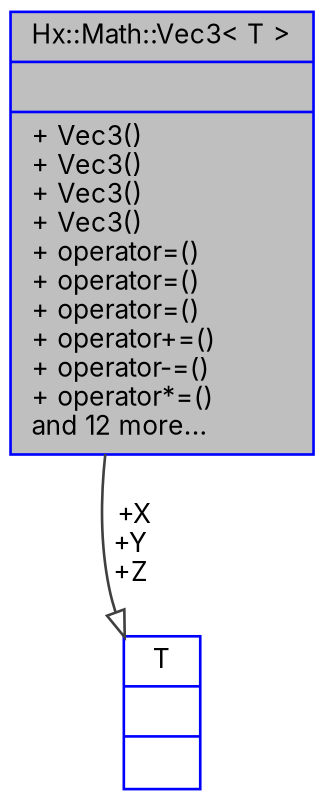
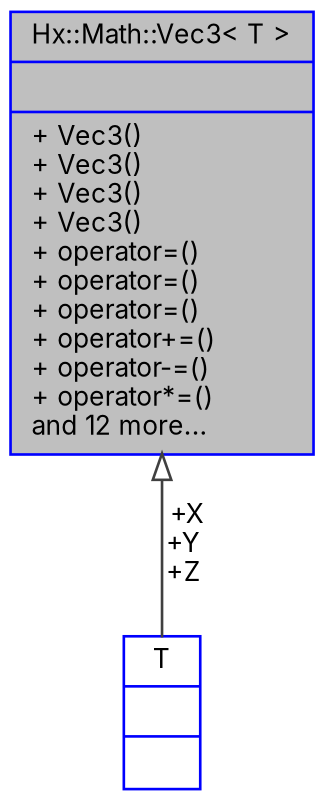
edge "Hx::Math::Vec3< T >" -> "T": reversed
